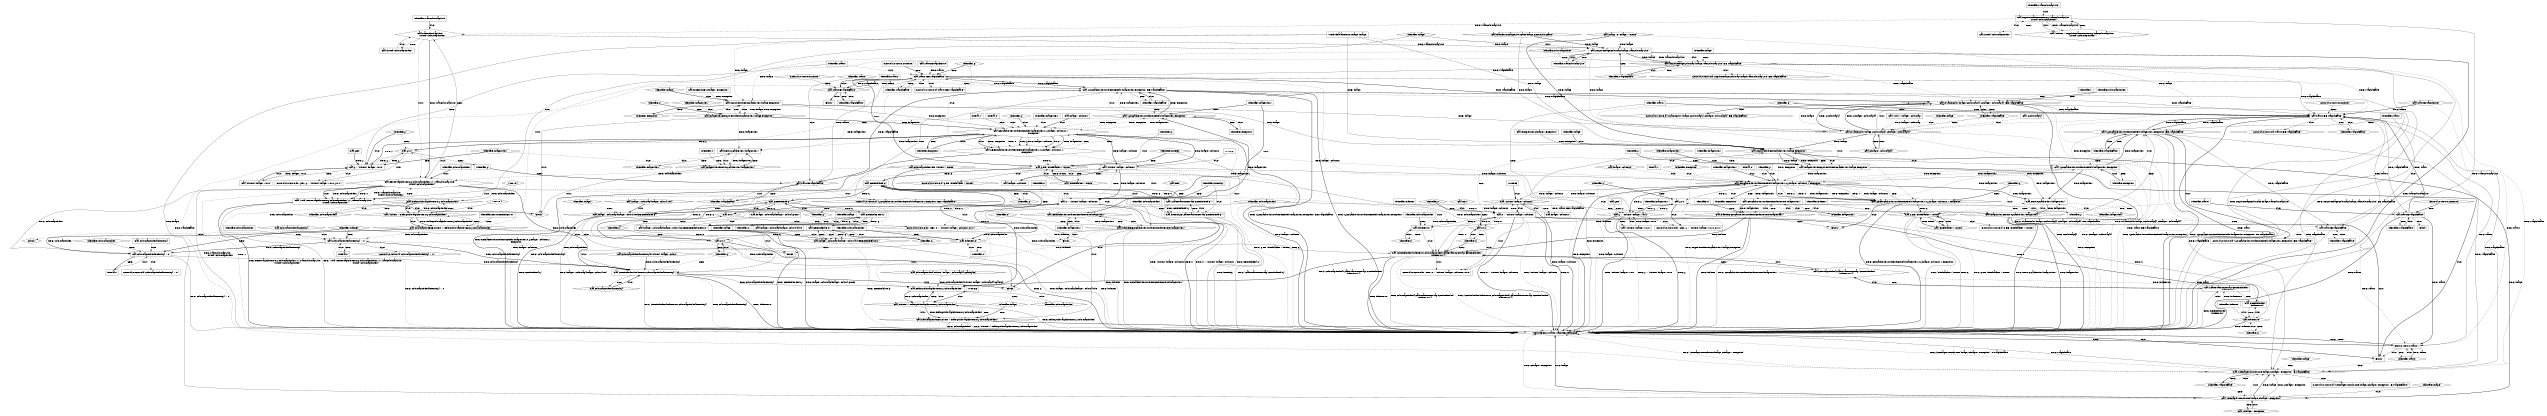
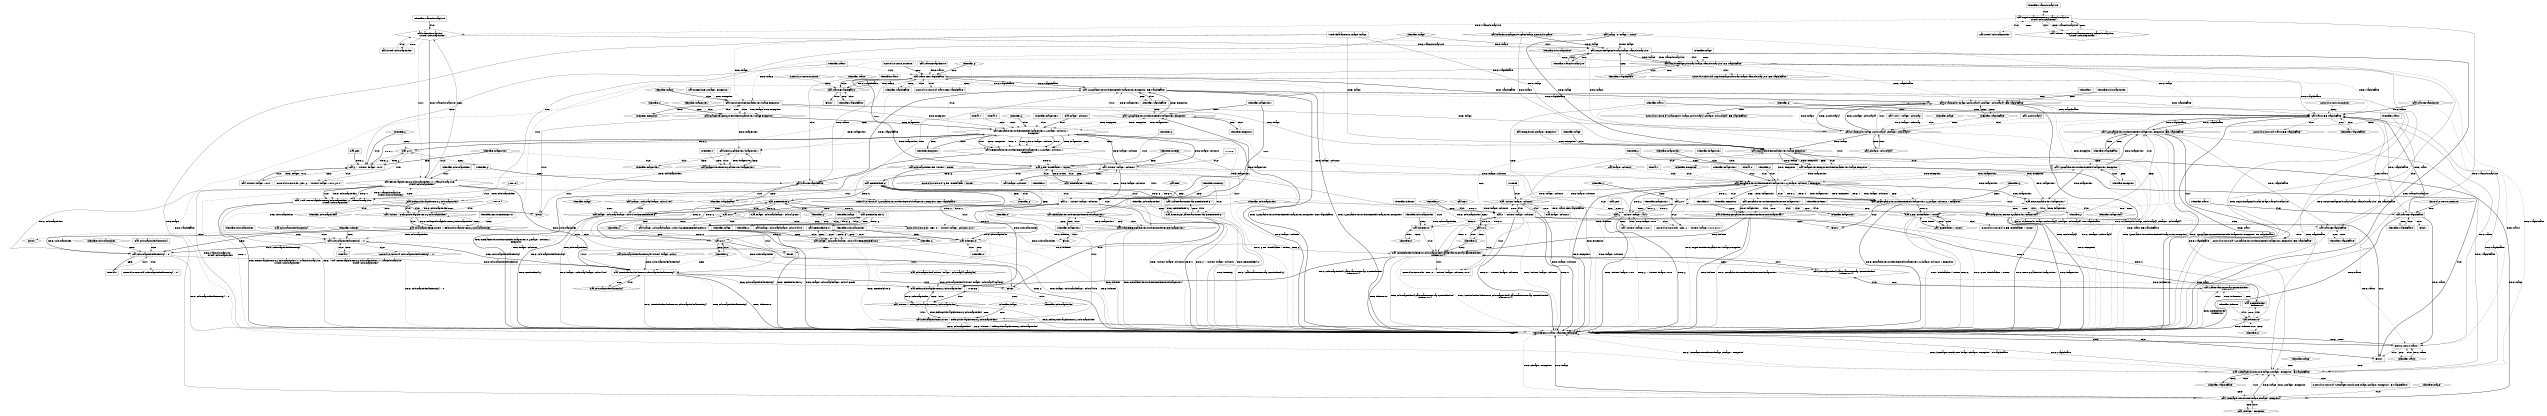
edge "(Call,image != (Image *) NULL)" -> "(Call,AcquireImageColormap(image,MaxColormapSize))": label "DDG: image" -> "NULL: image"
